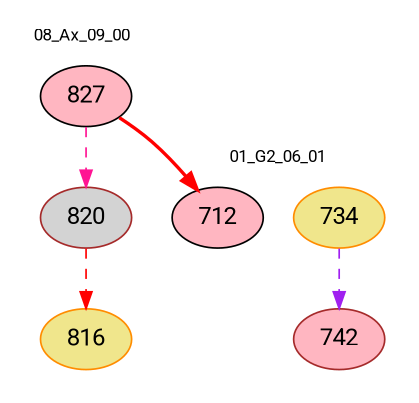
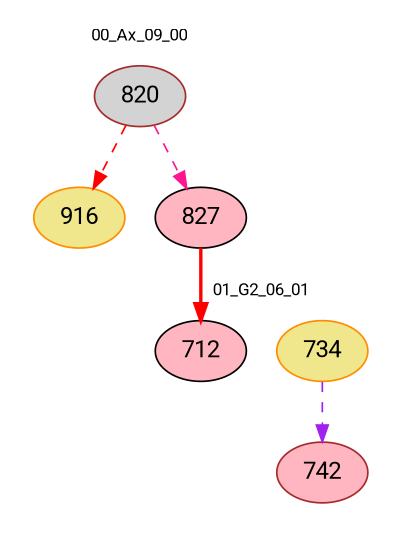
cluster "08_Ax_09_00": label "08_Ax_09_00" -> "00_Ax_09_00"
edge "827" -> "820": reversed
node "816": label "816" -> "916"
